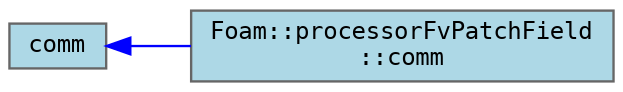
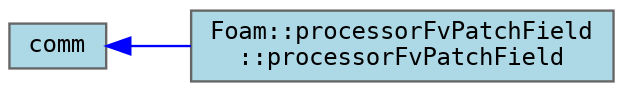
node "Foam::processorFvPatchField ::comm": label "Foam::processorFvPatchField ::comm" -> "Foam::processorFvPatchField ::processorFvPatchField"
